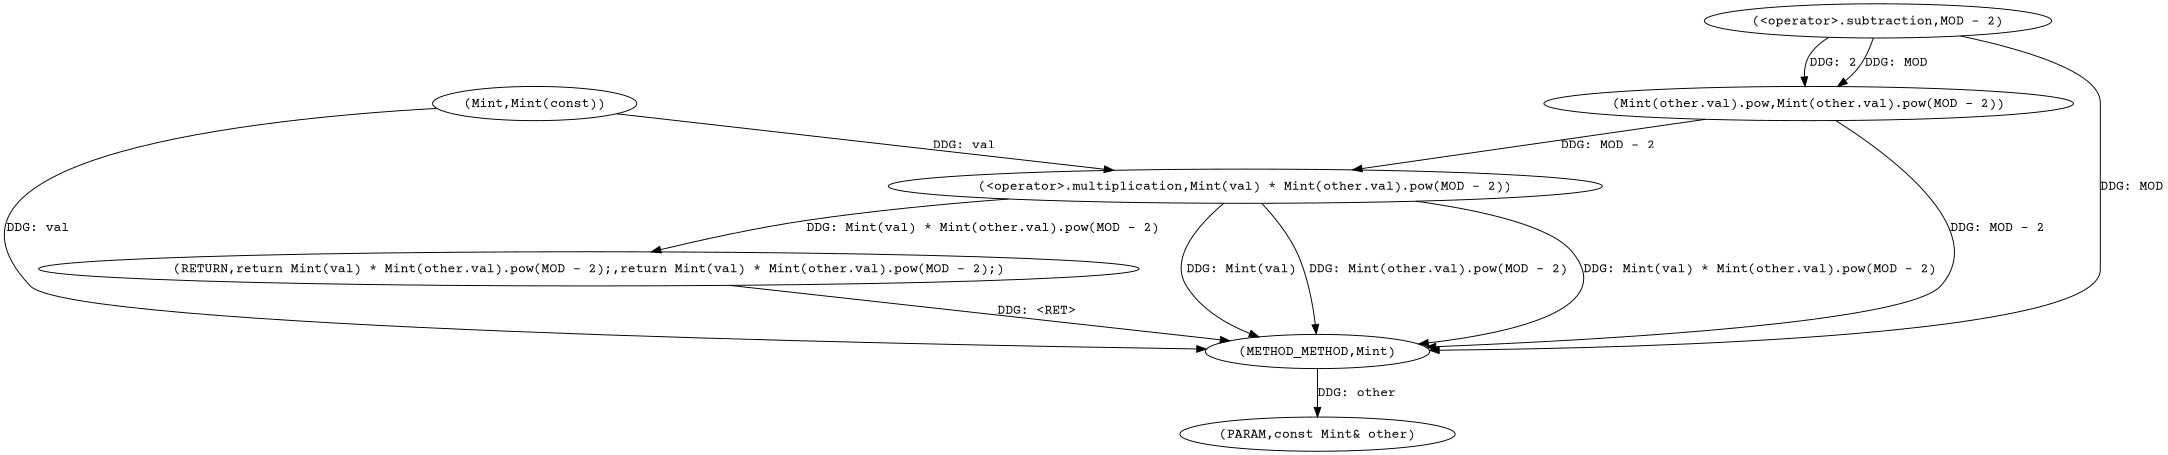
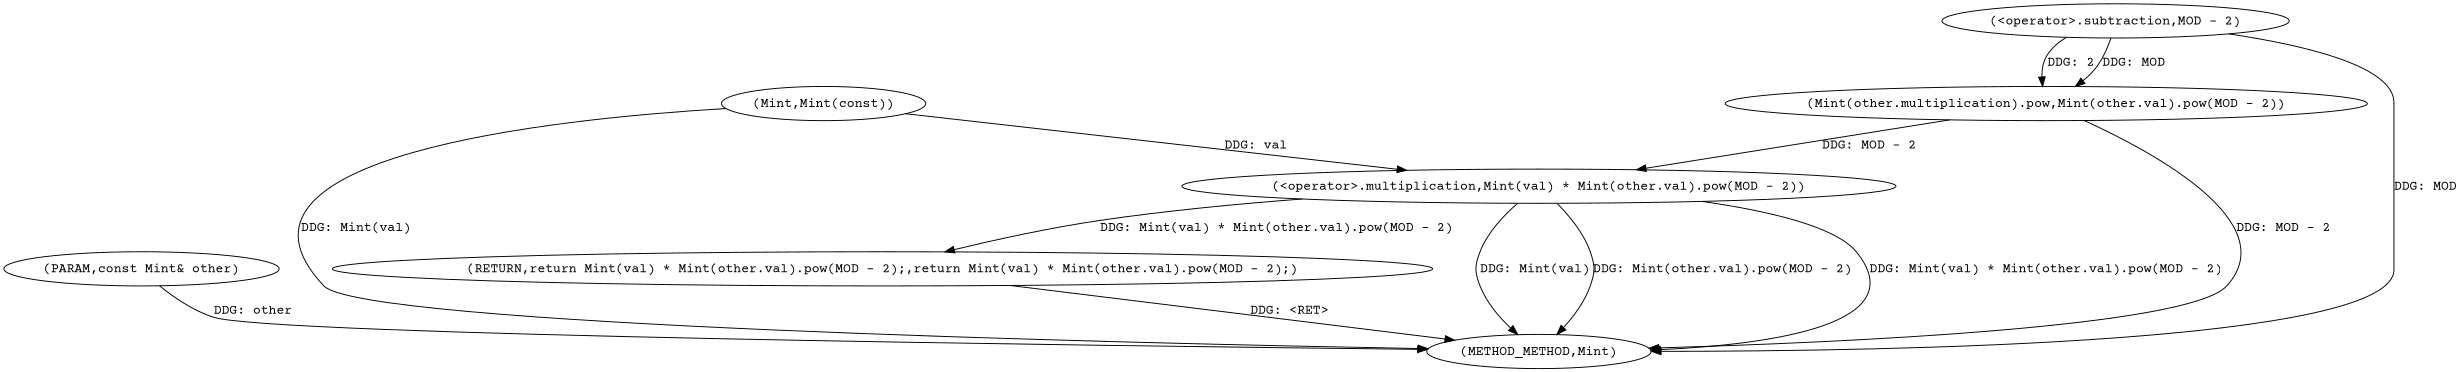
node "(Mint(other.val).pow,Mint(other.val).pow(MOD - 2))": label "(Mint(other.val).pow,Mint(other.val).pow(MOD - 2))" -> "(Mint(other.multiplication).pow,Mint(other.val).pow(MOD - 2))"
edge "(Mint,Mint(const))" -> "(METHOD_METHOD,Mint)": label "DDG: val" -> "DDG: Mint(val)"
edge "(METHOD_METHOD,Mint)" -> "(PARAM,const Mint& other)": reversed
